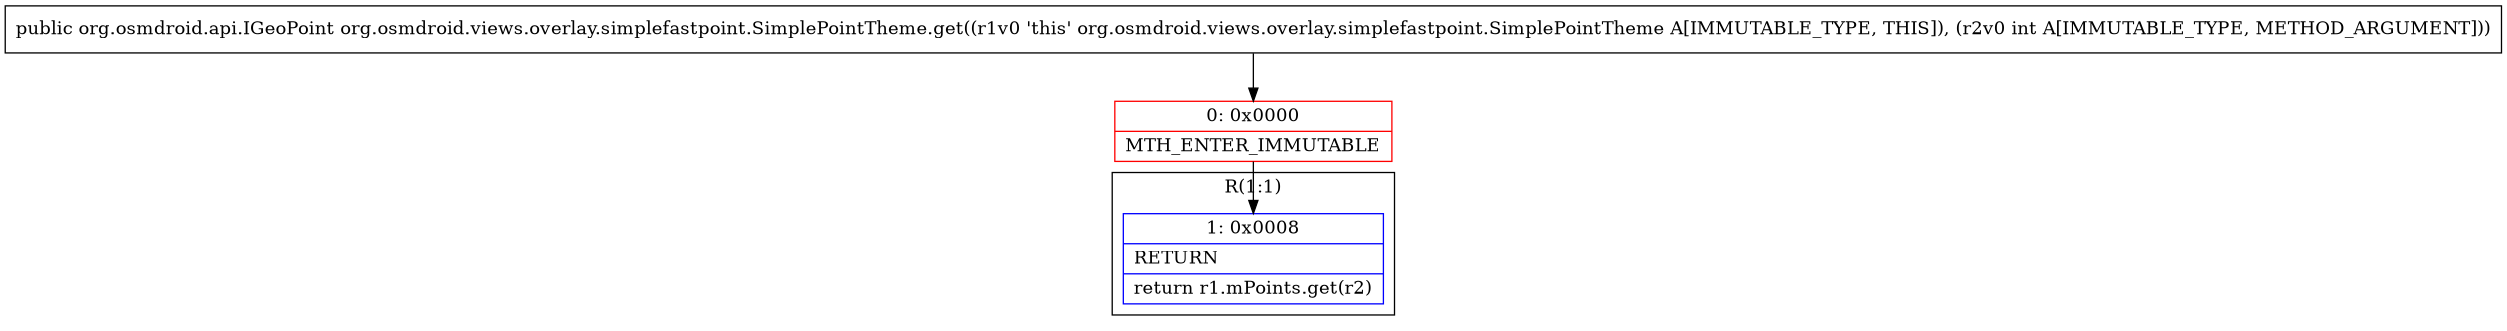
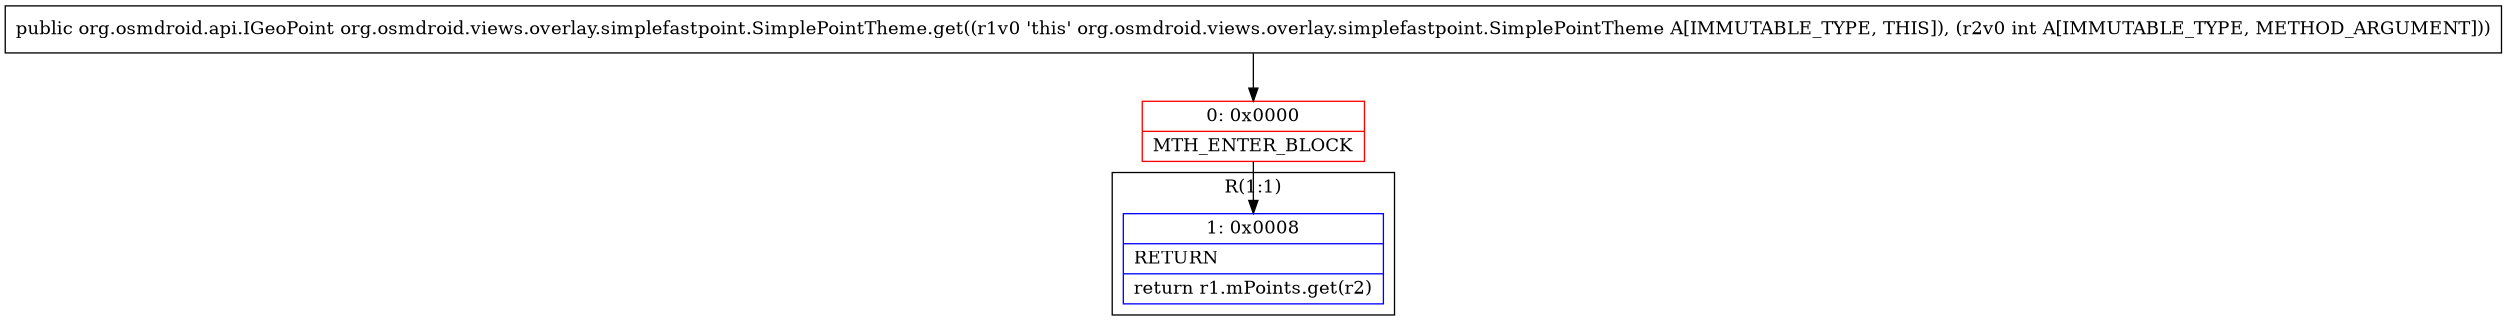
node "0: 0x0000": text "MTH_ENTER_IMMUTABLE" -> "MTH_ENTER_BLOCK"
